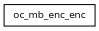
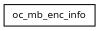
node "oc_mb_enc_enc": label "oc_mb_enc_enc" -> "oc_mb_enc_info"
